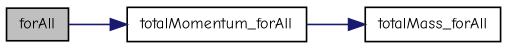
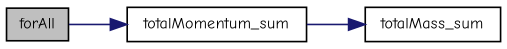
node "totalMomentum_forAll": label "totalMomentum_forAll" -> "totalMomentum_sum"
node "totalMass_forAll": label "totalMass_forAll" -> "totalMass_sum"
